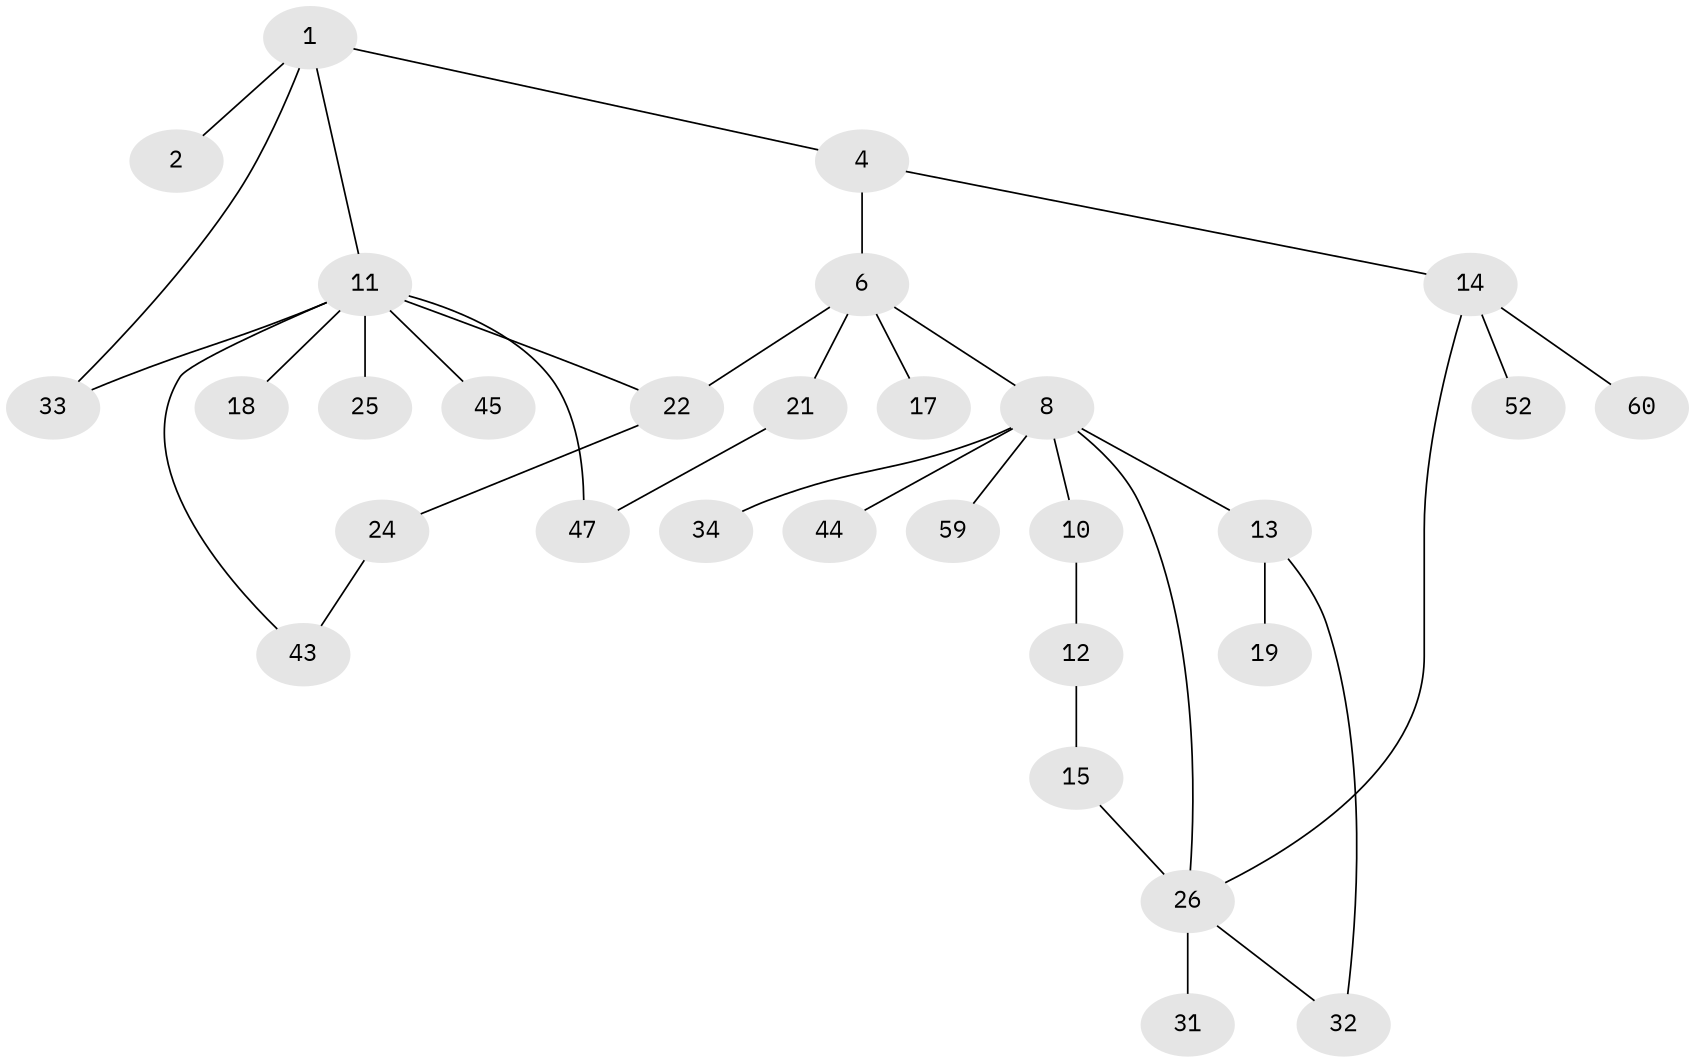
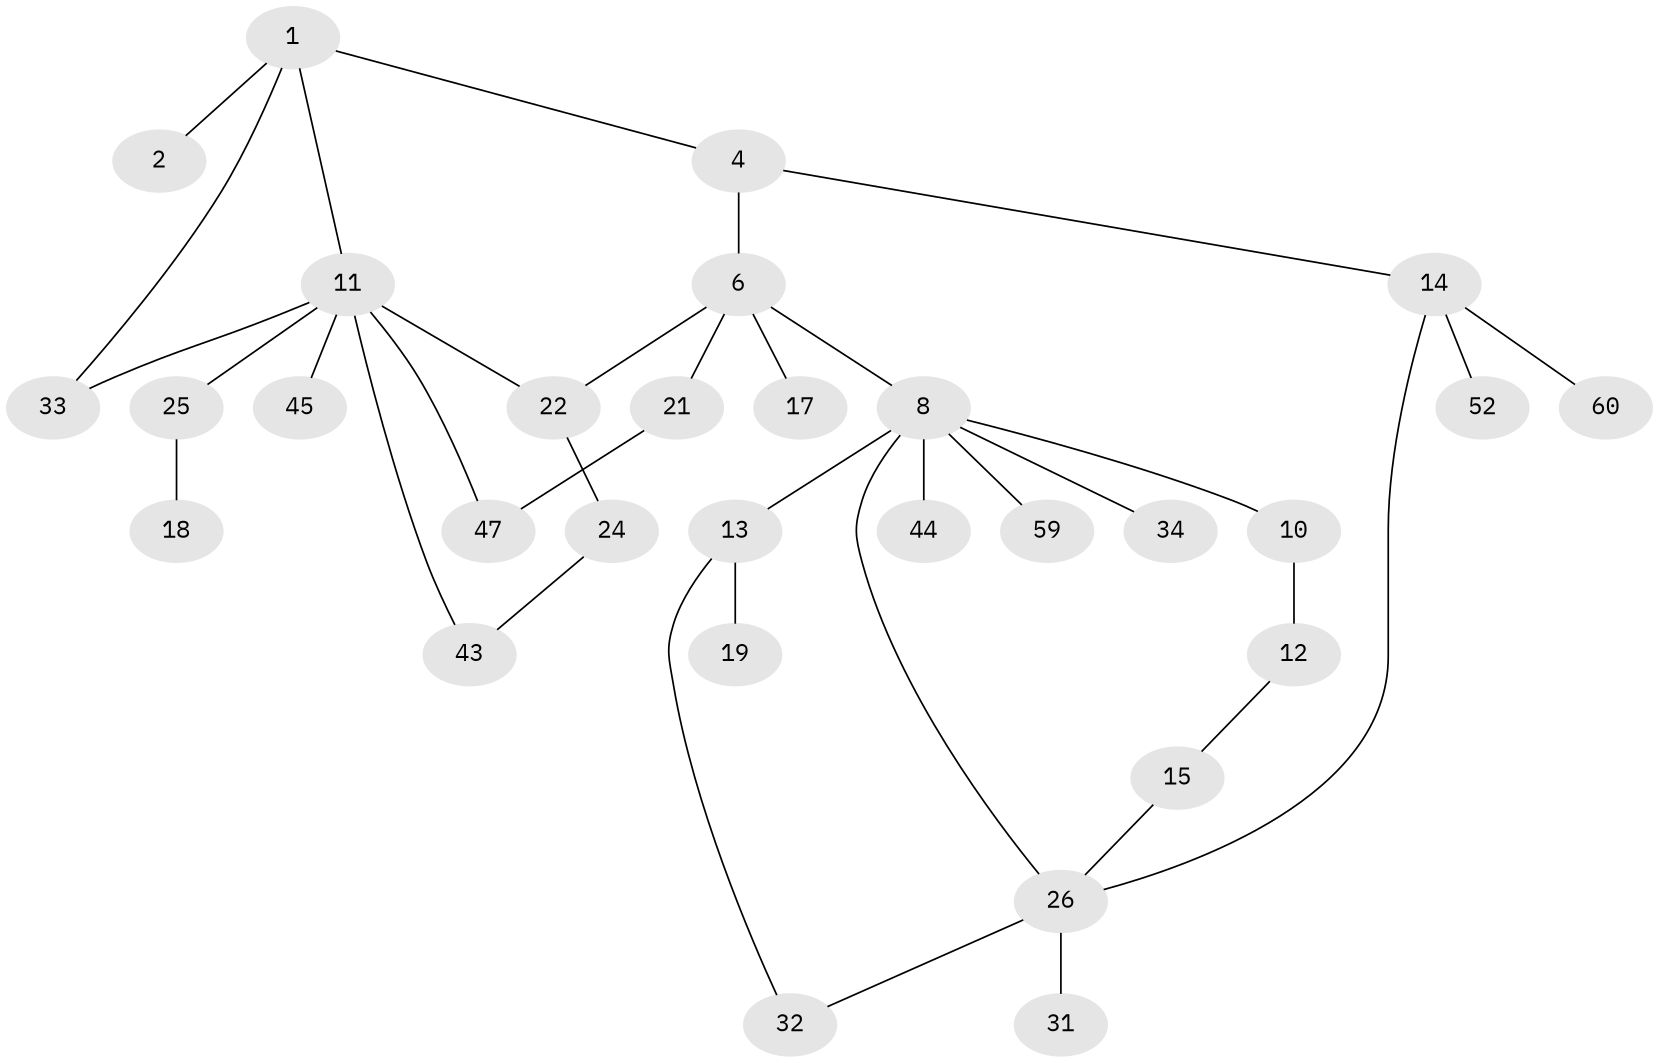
edge "11" -- "18": now "25" -- "18"
